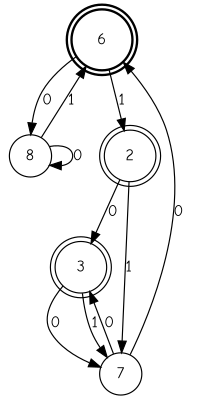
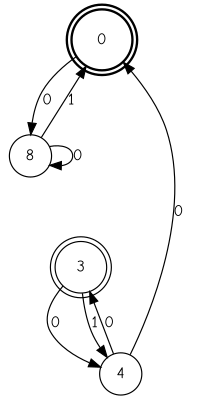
node "6": label "6" -> "0"
node "2": removed
node "7": label "7" -> "4"
